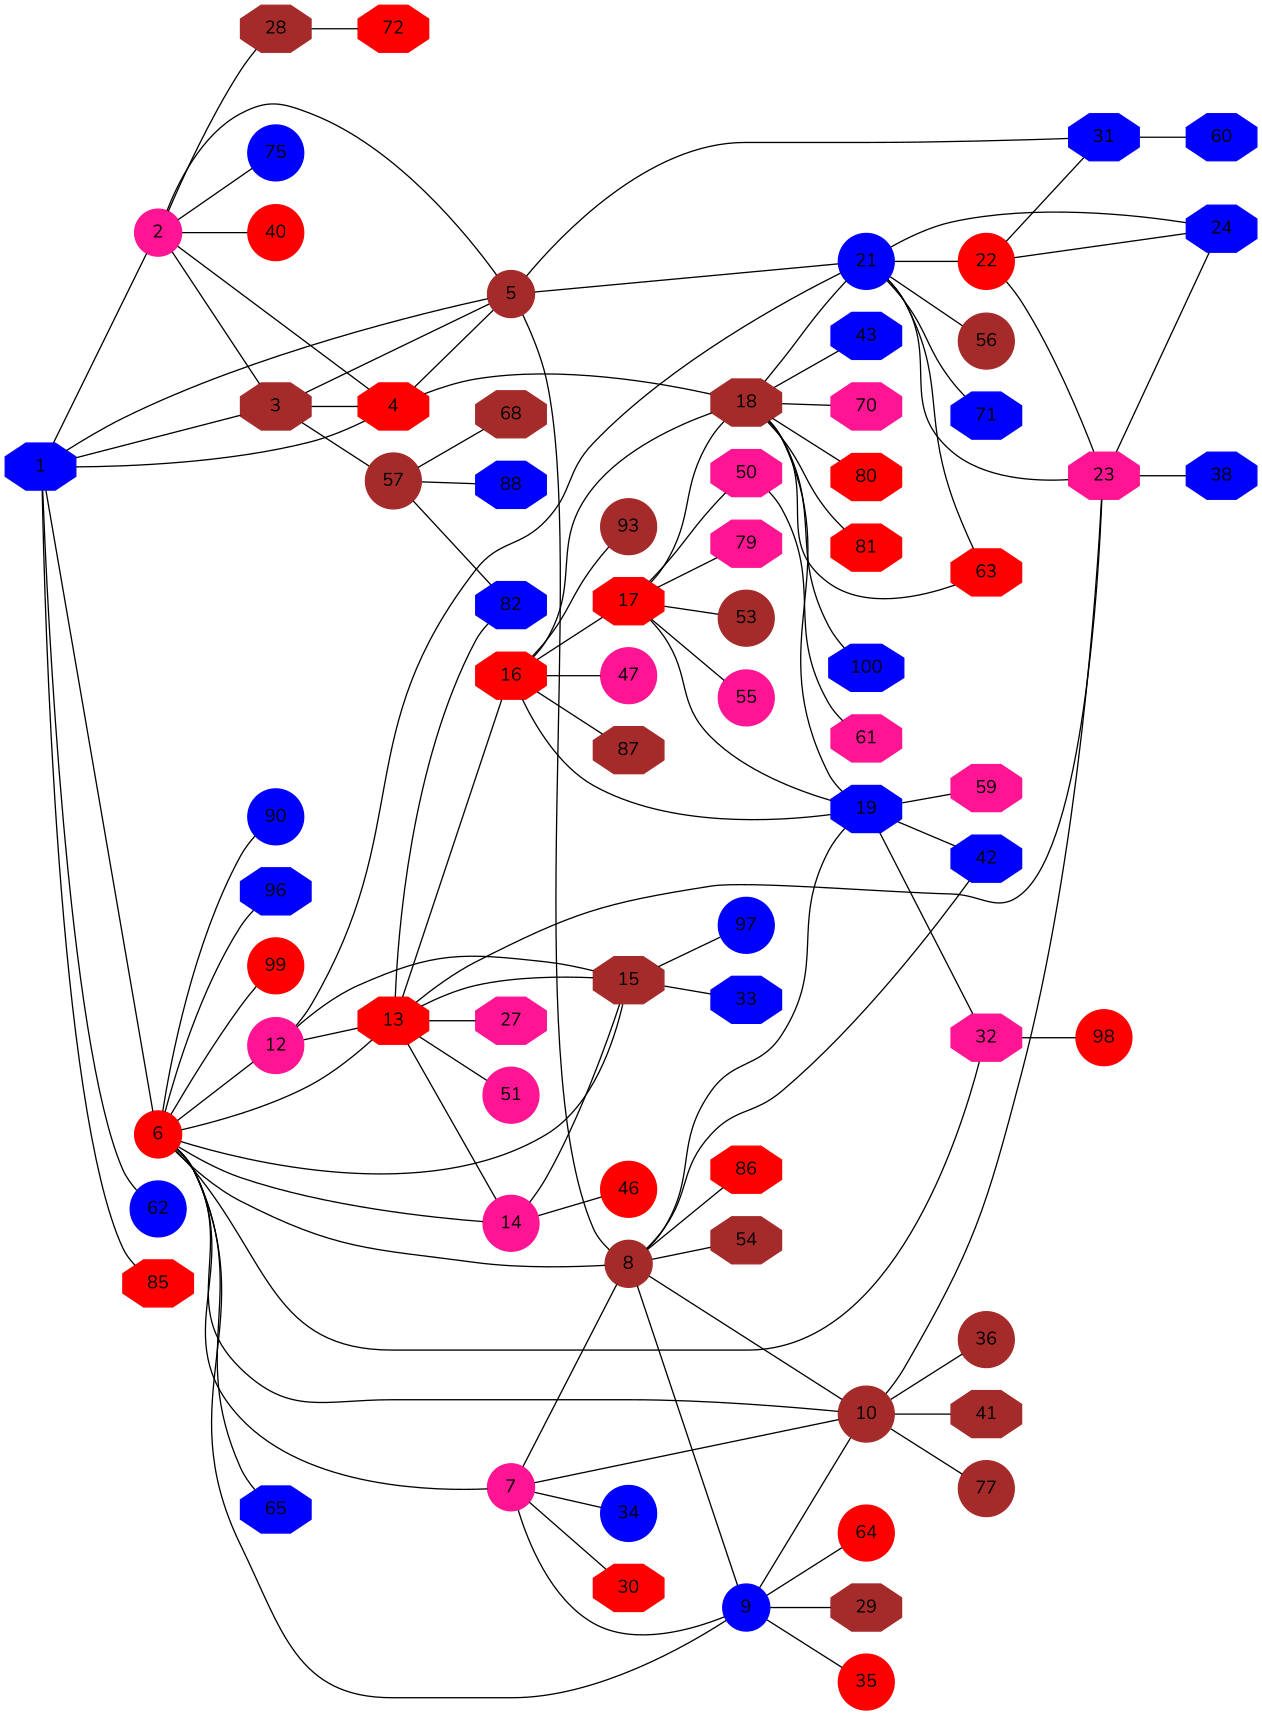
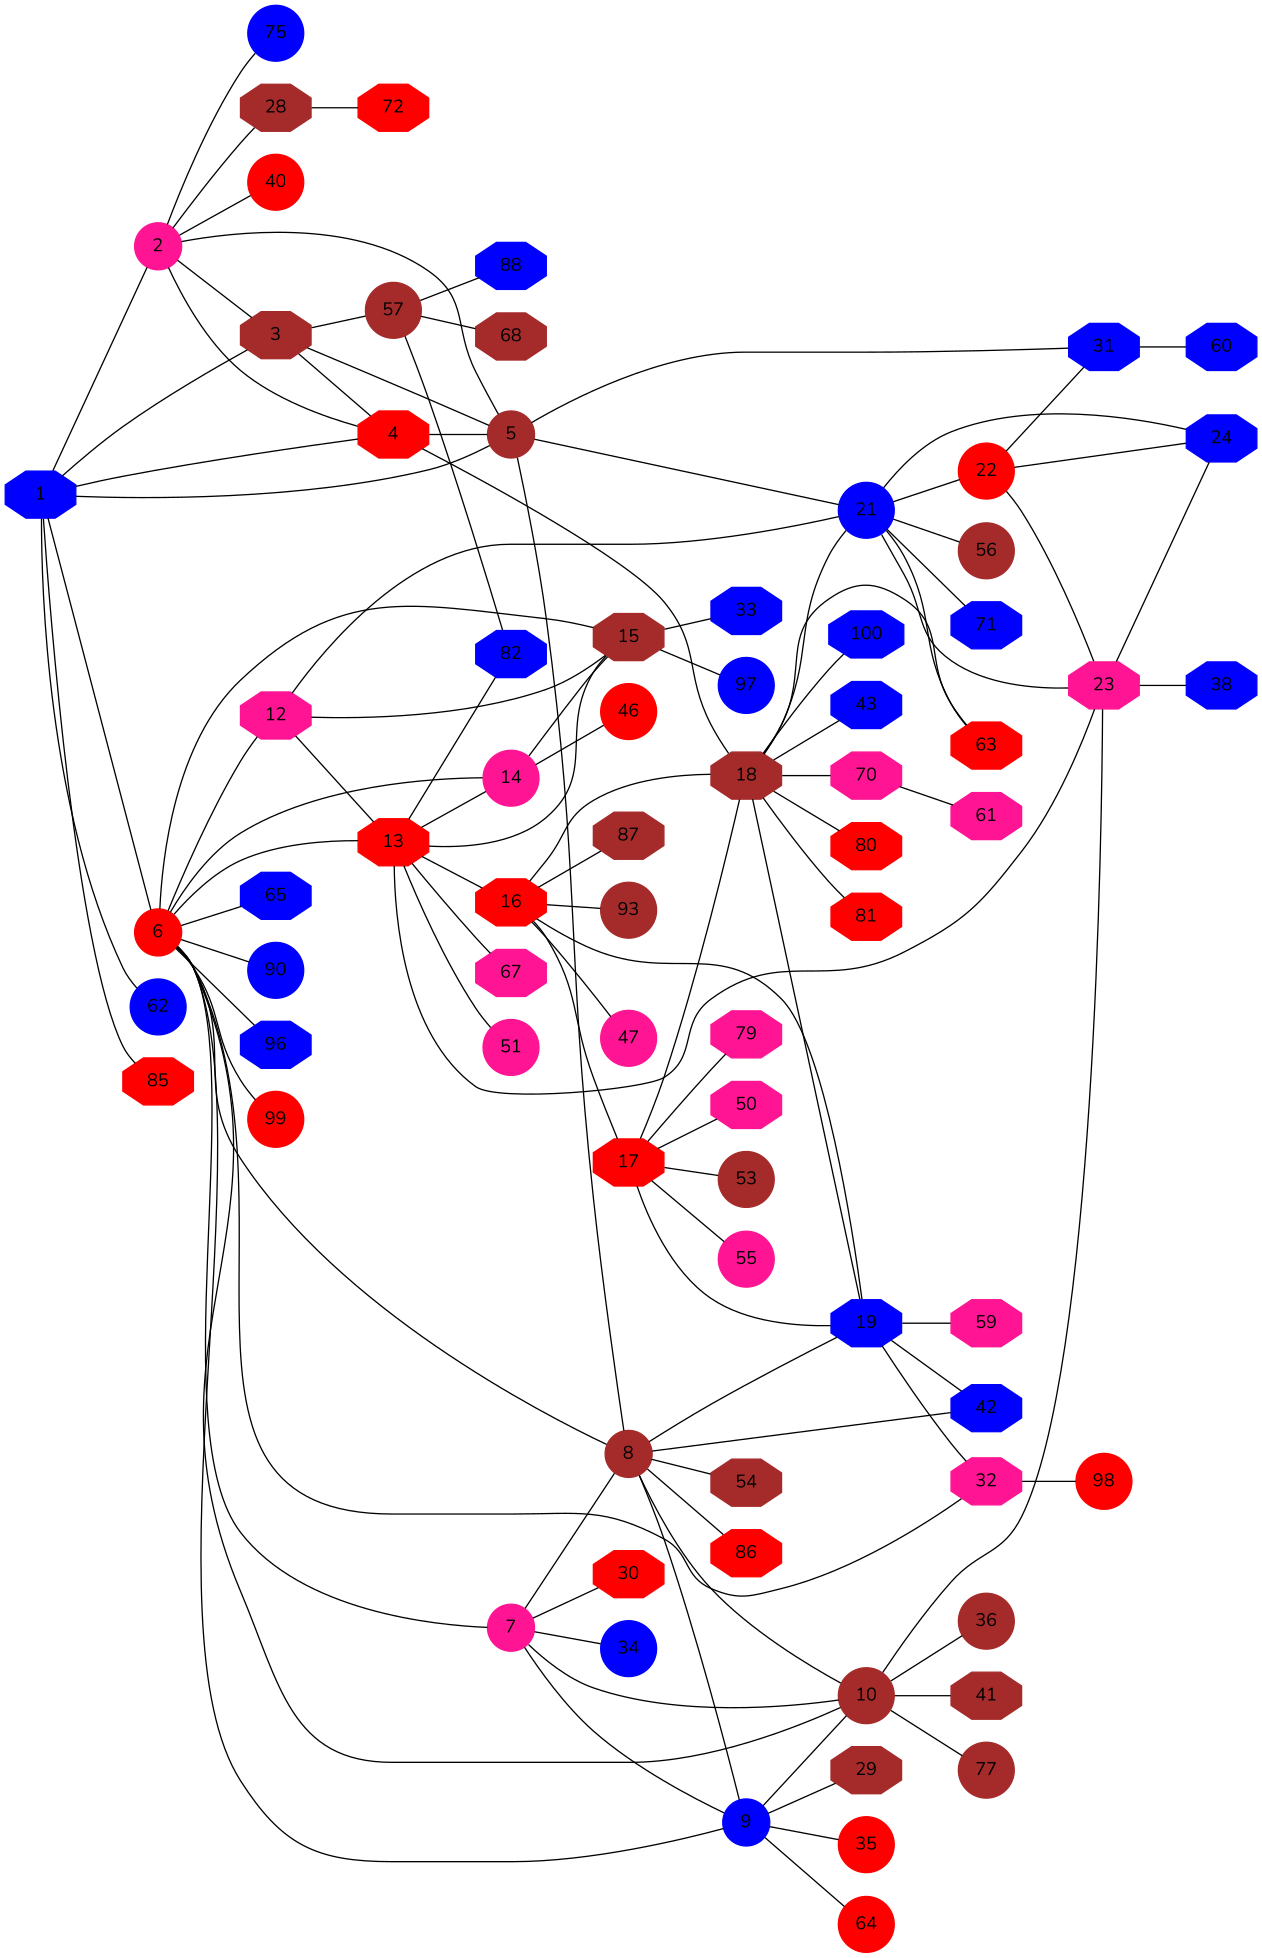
edge "50" -- "61": now "70" -- "61"
node "27": label "27" -> "67"
node "12": shape circle -> octagon
